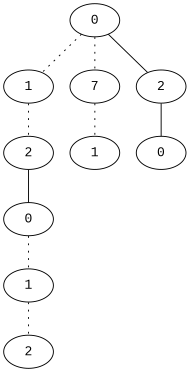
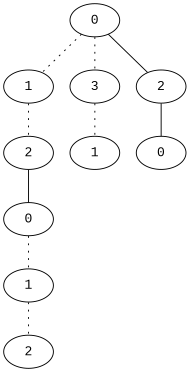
node "7": label "7" -> "3"
